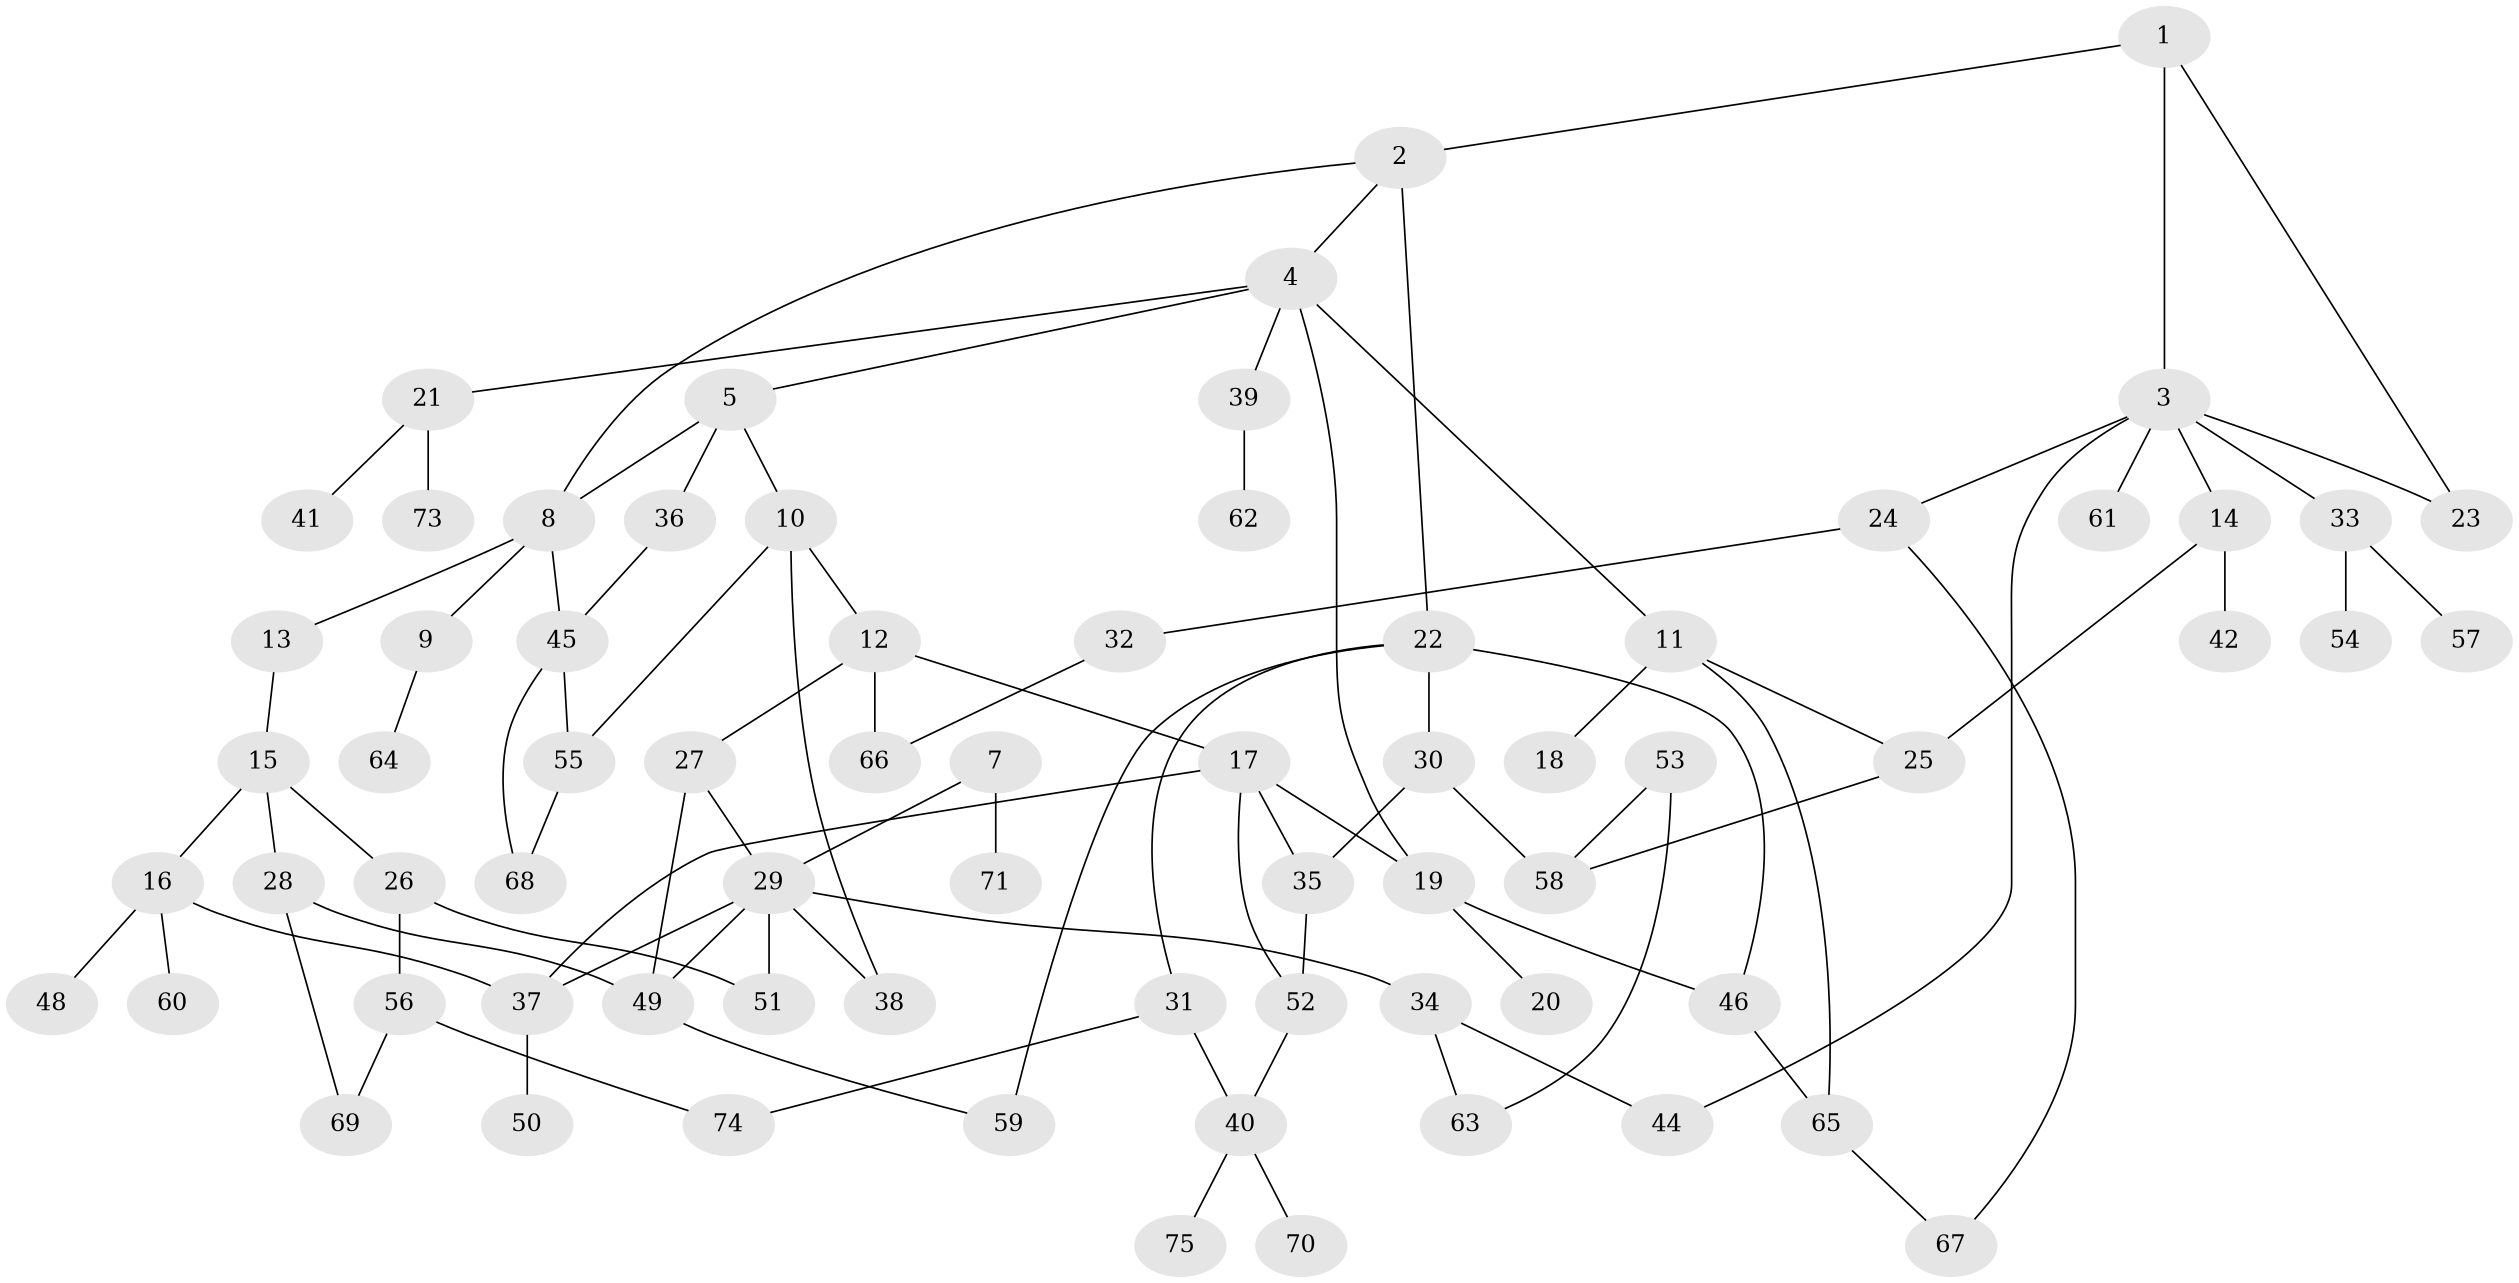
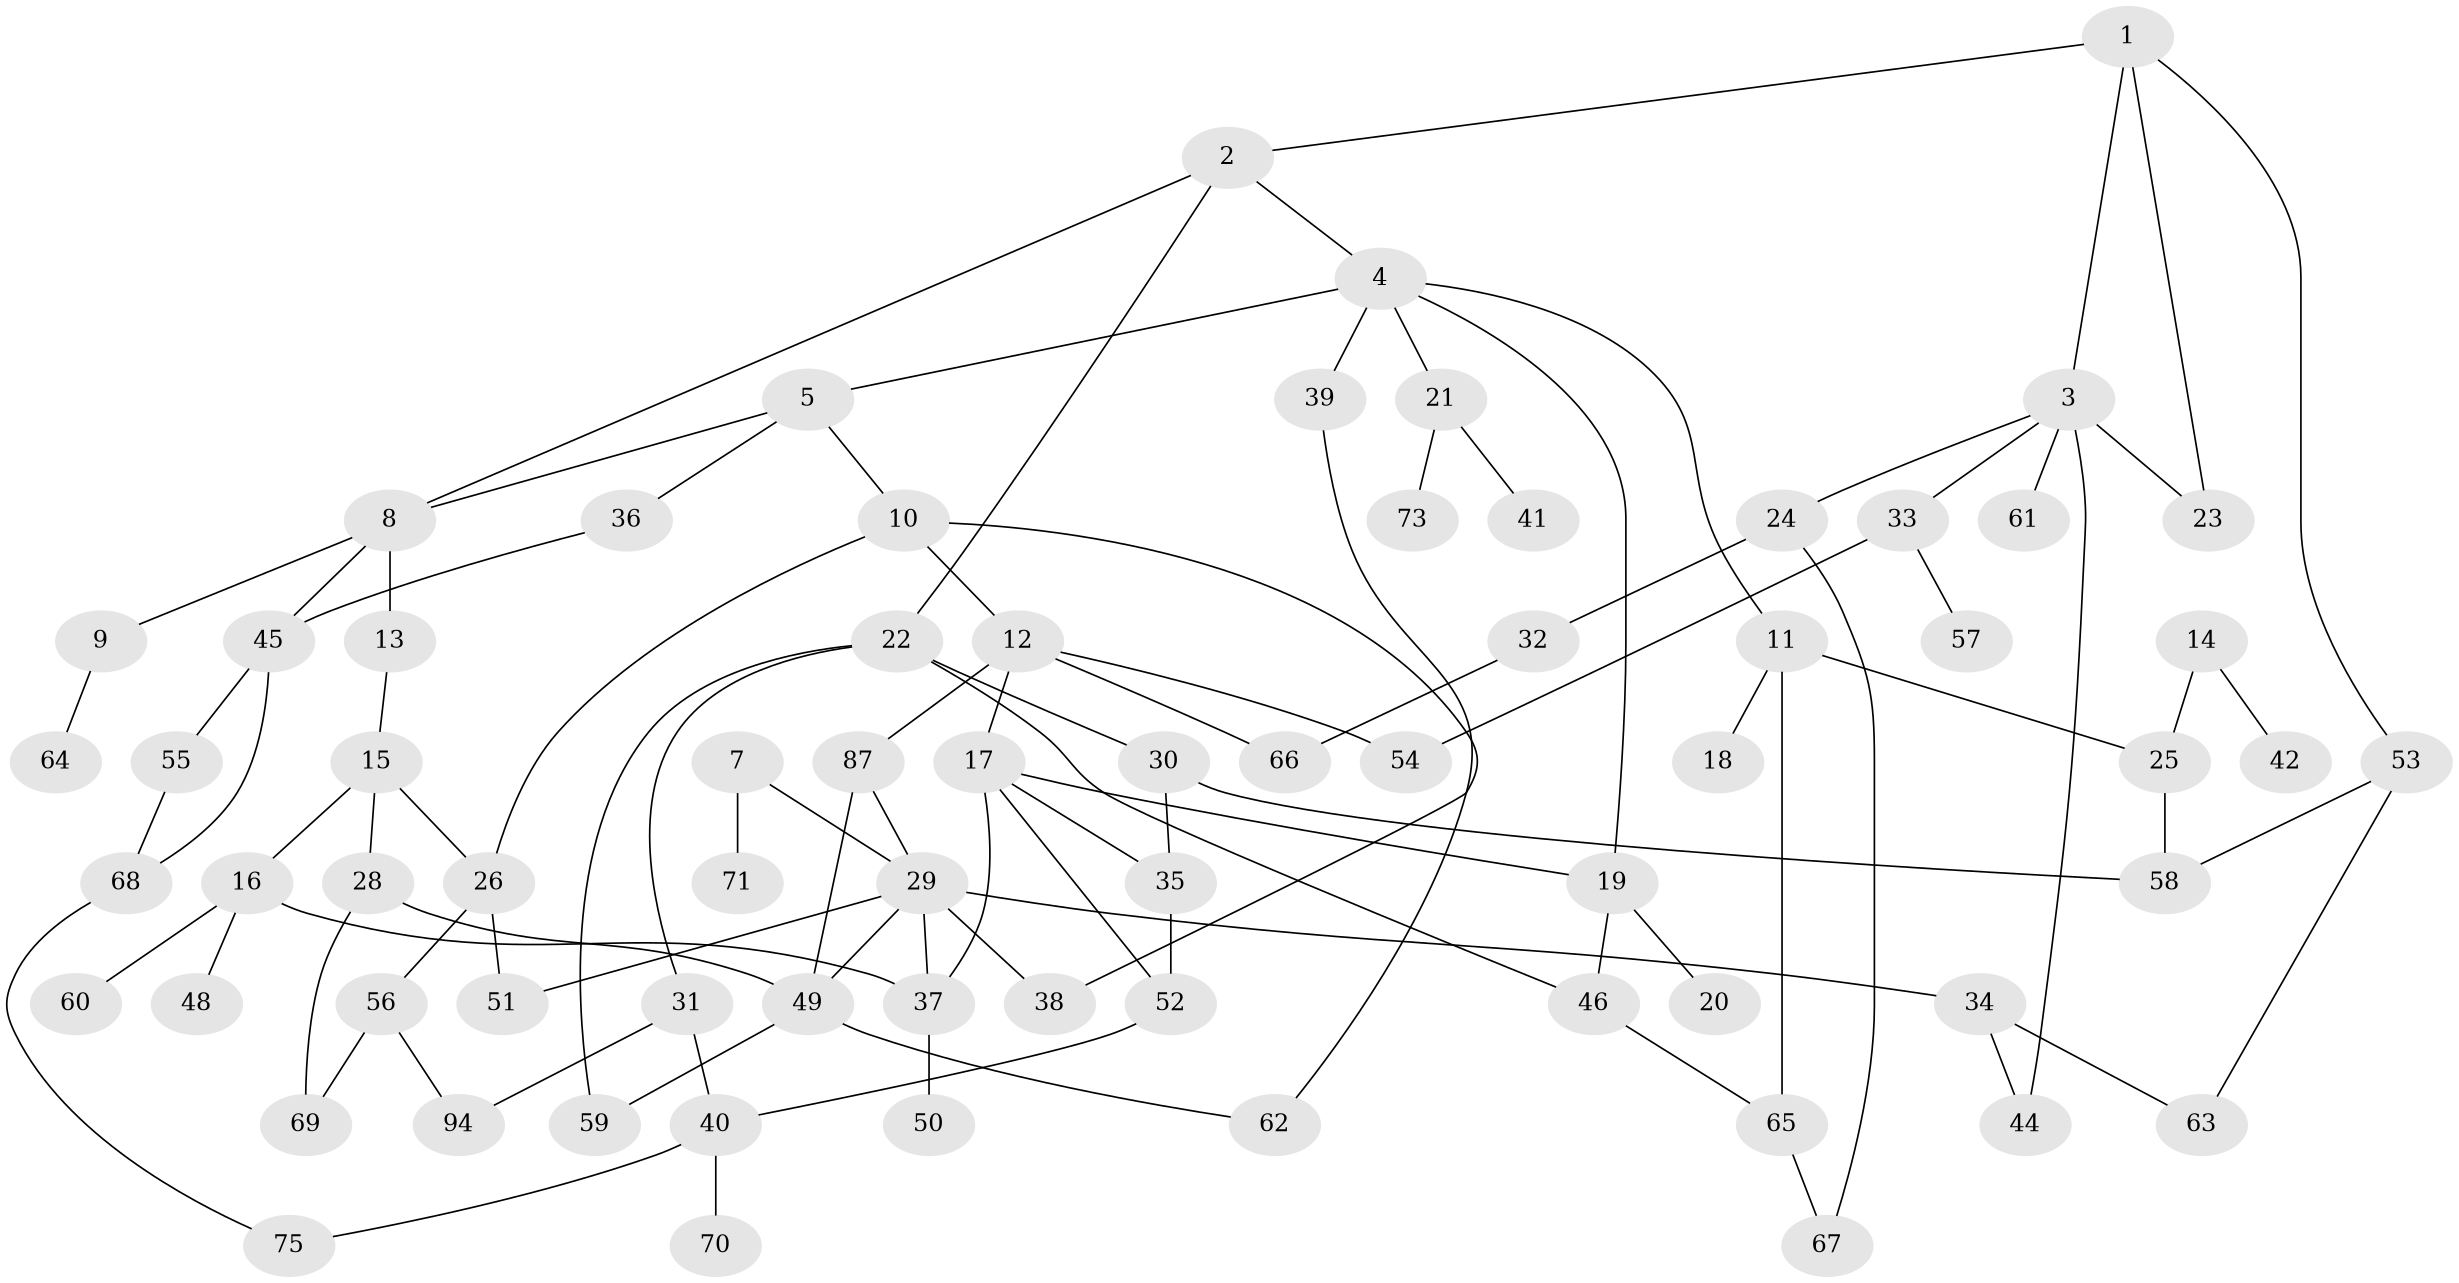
edge "1" -- "53": added
edge "3" -- "14": removed
edge "10" -- "55": now "10" -- "26"
edge "12" -- "54": added
node "27": label "27" -> "87"
edge "49" -- "62": added
edge "68" -- "75": added
node "74": label "74" -> "94"
